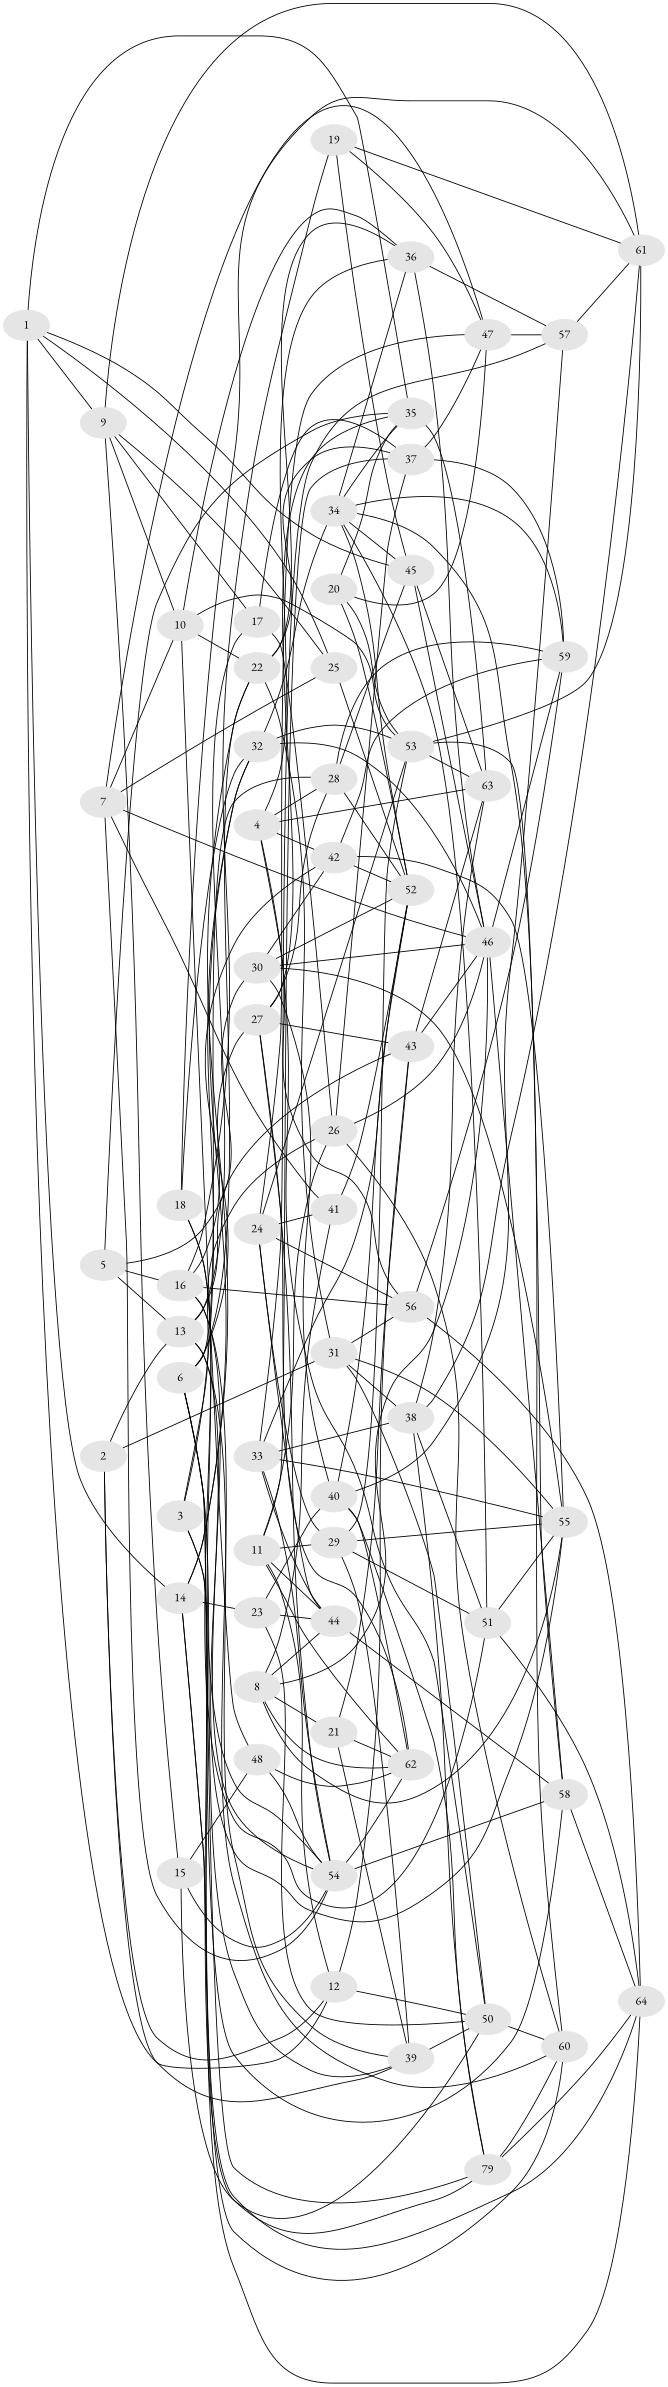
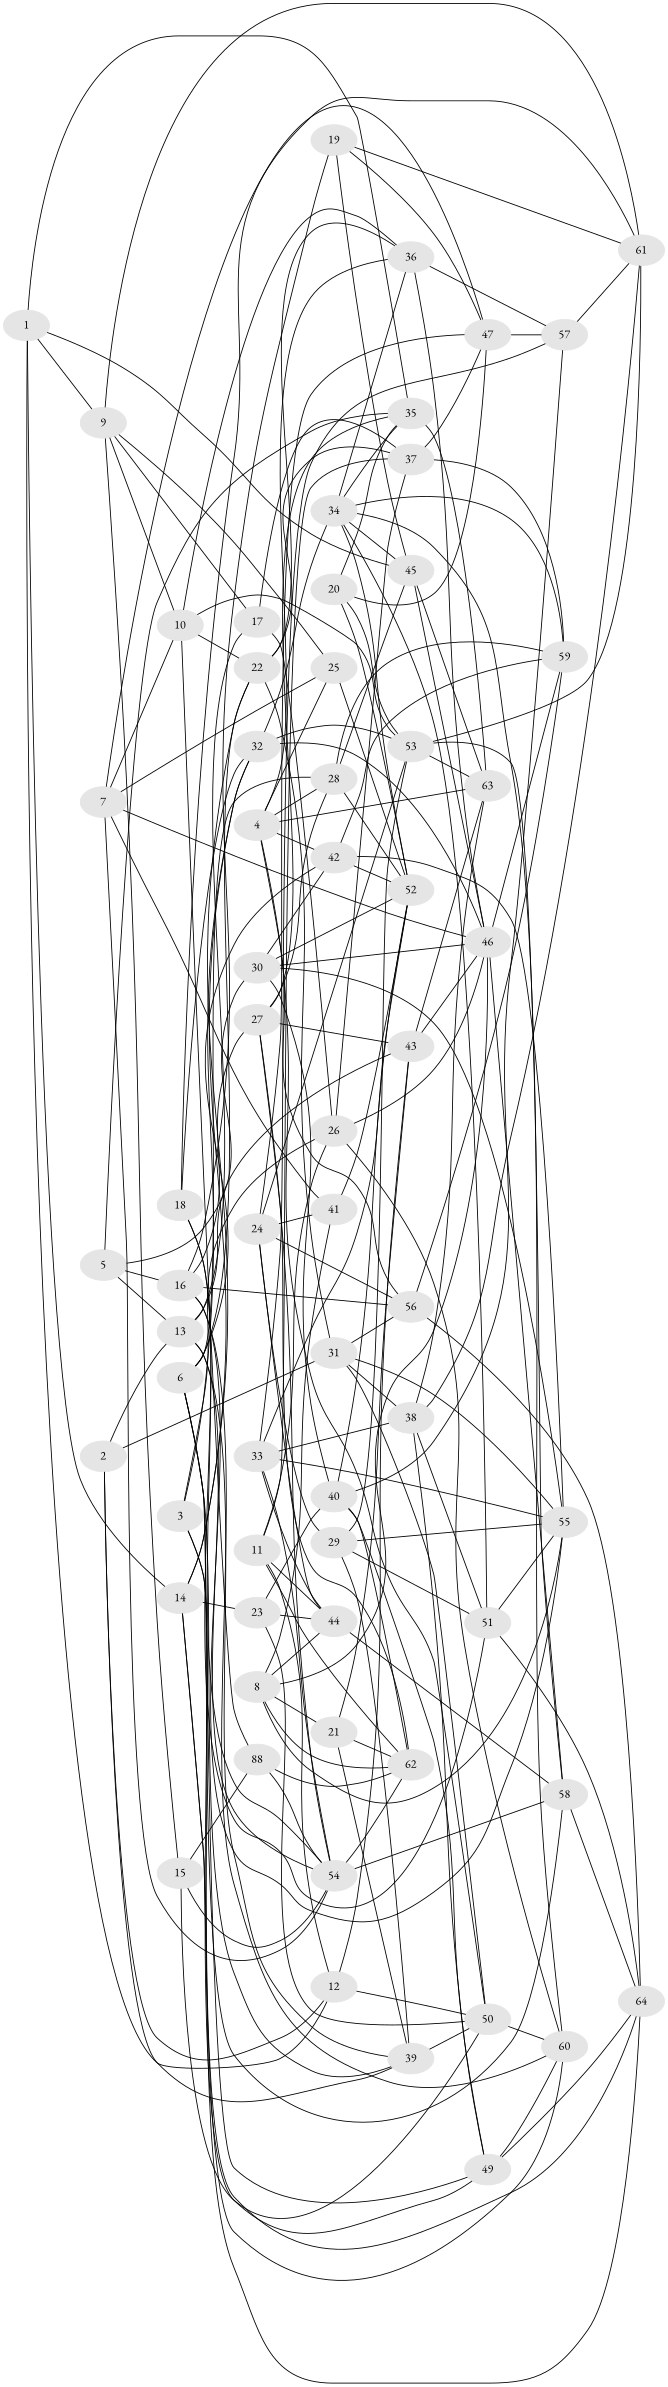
edge "1" -- "25": now "4" -- "25"
edge "29" -- "11": removed
node "48": label "48" -> "88"
node "79": label "79" -> "49"
